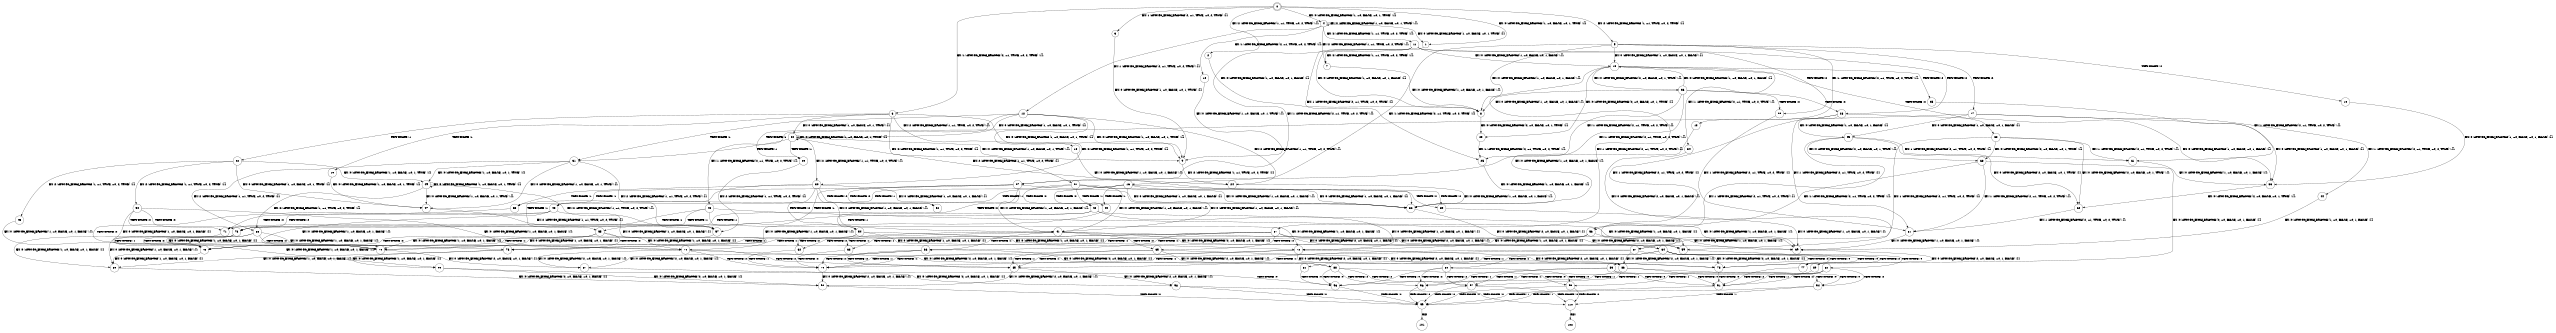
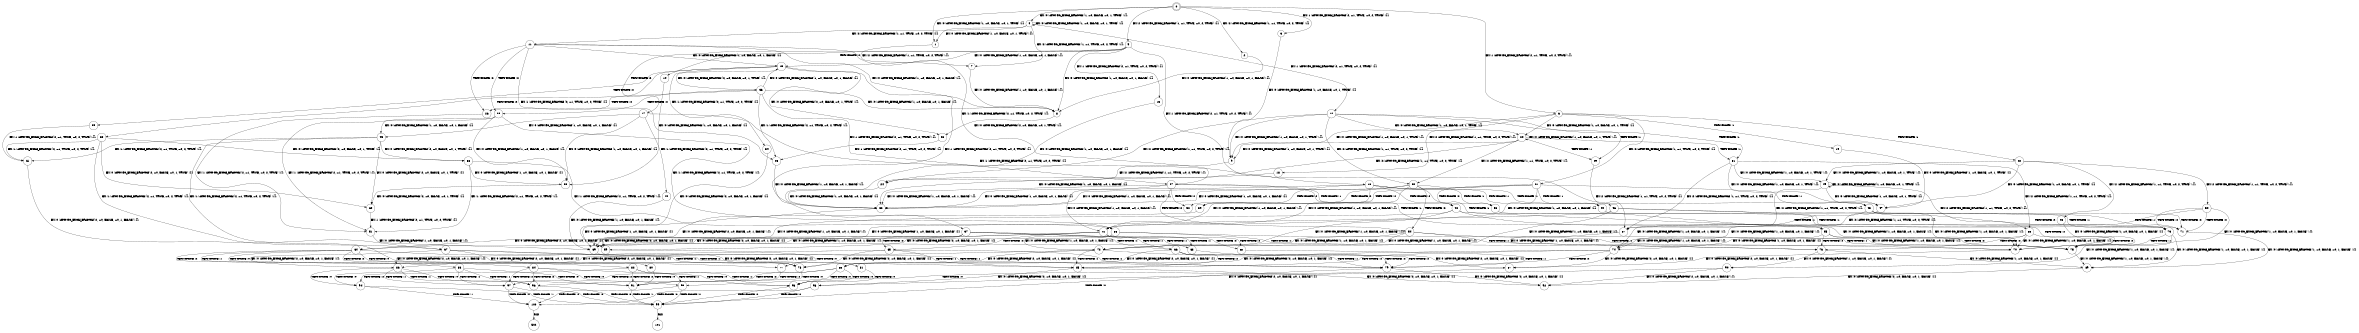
node "10": removed
edge "80" -> "91": label "TERMINATE !1" -> "TERMINATE !0"
edge "92" -> "99": now "79" -> "99"
node "110": label "110" -> "100"
node "102": label "102" -> "502"
